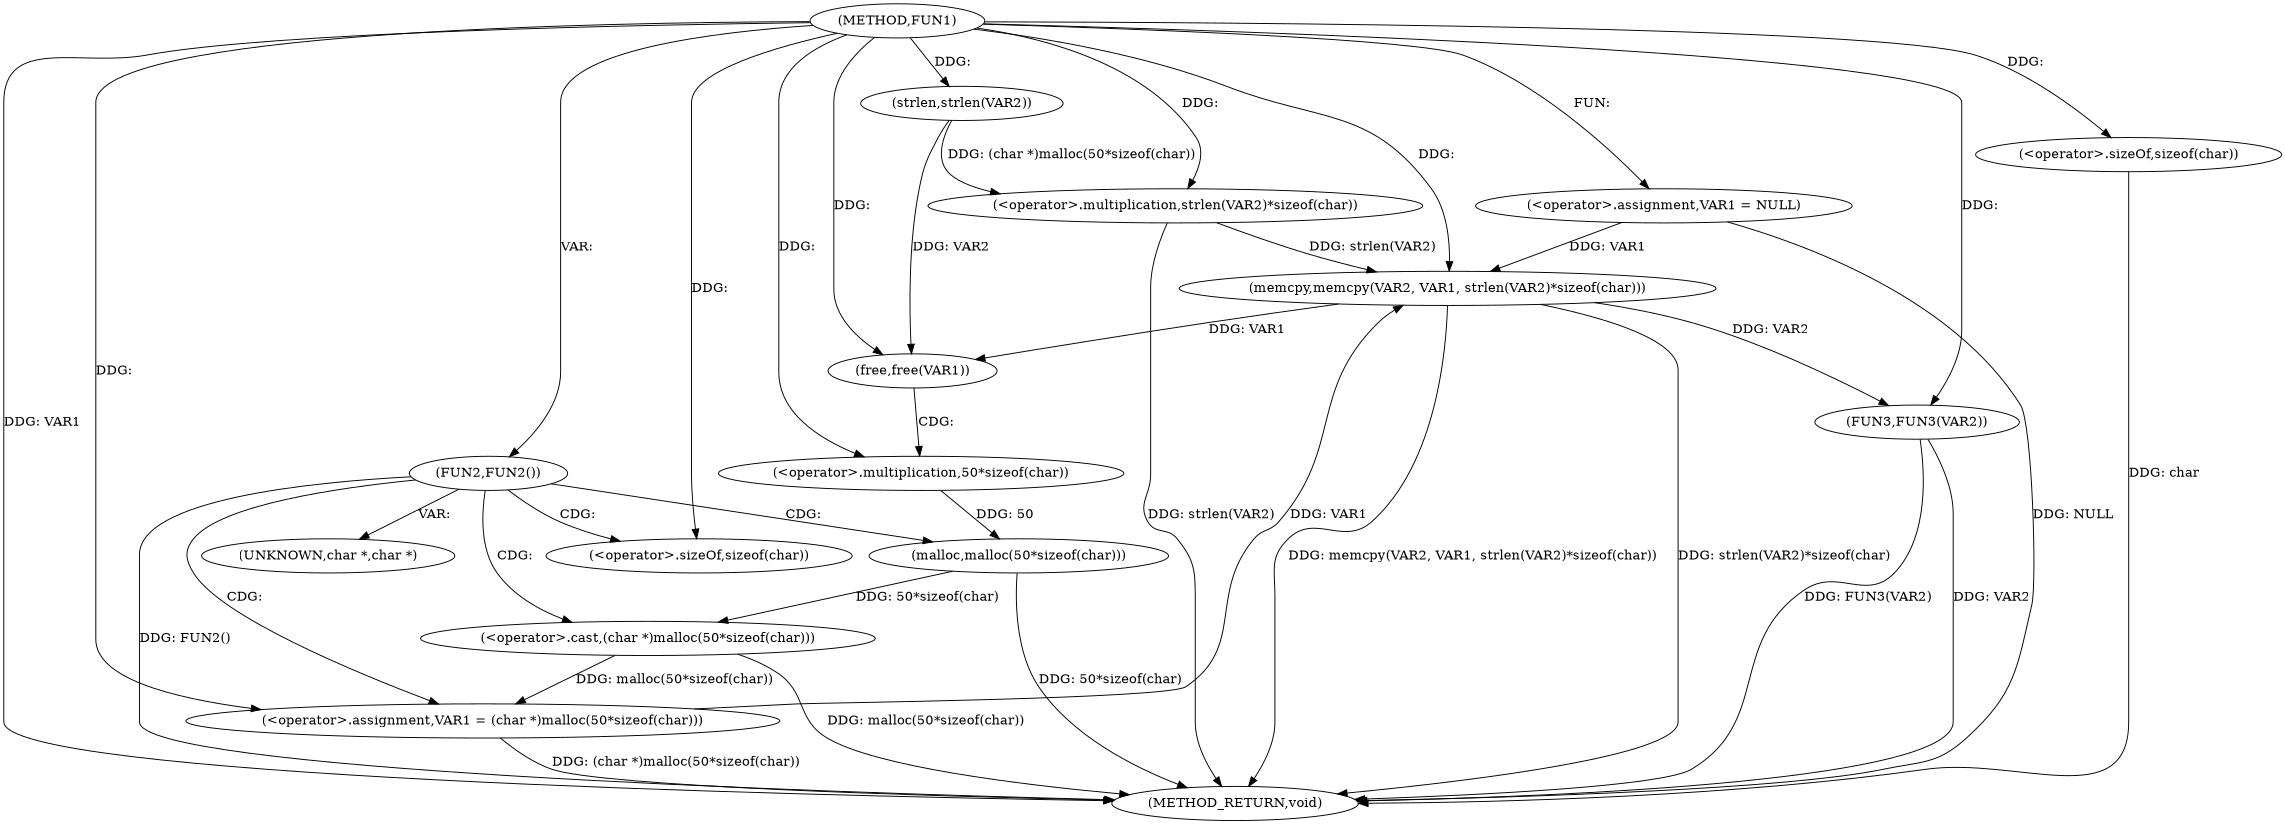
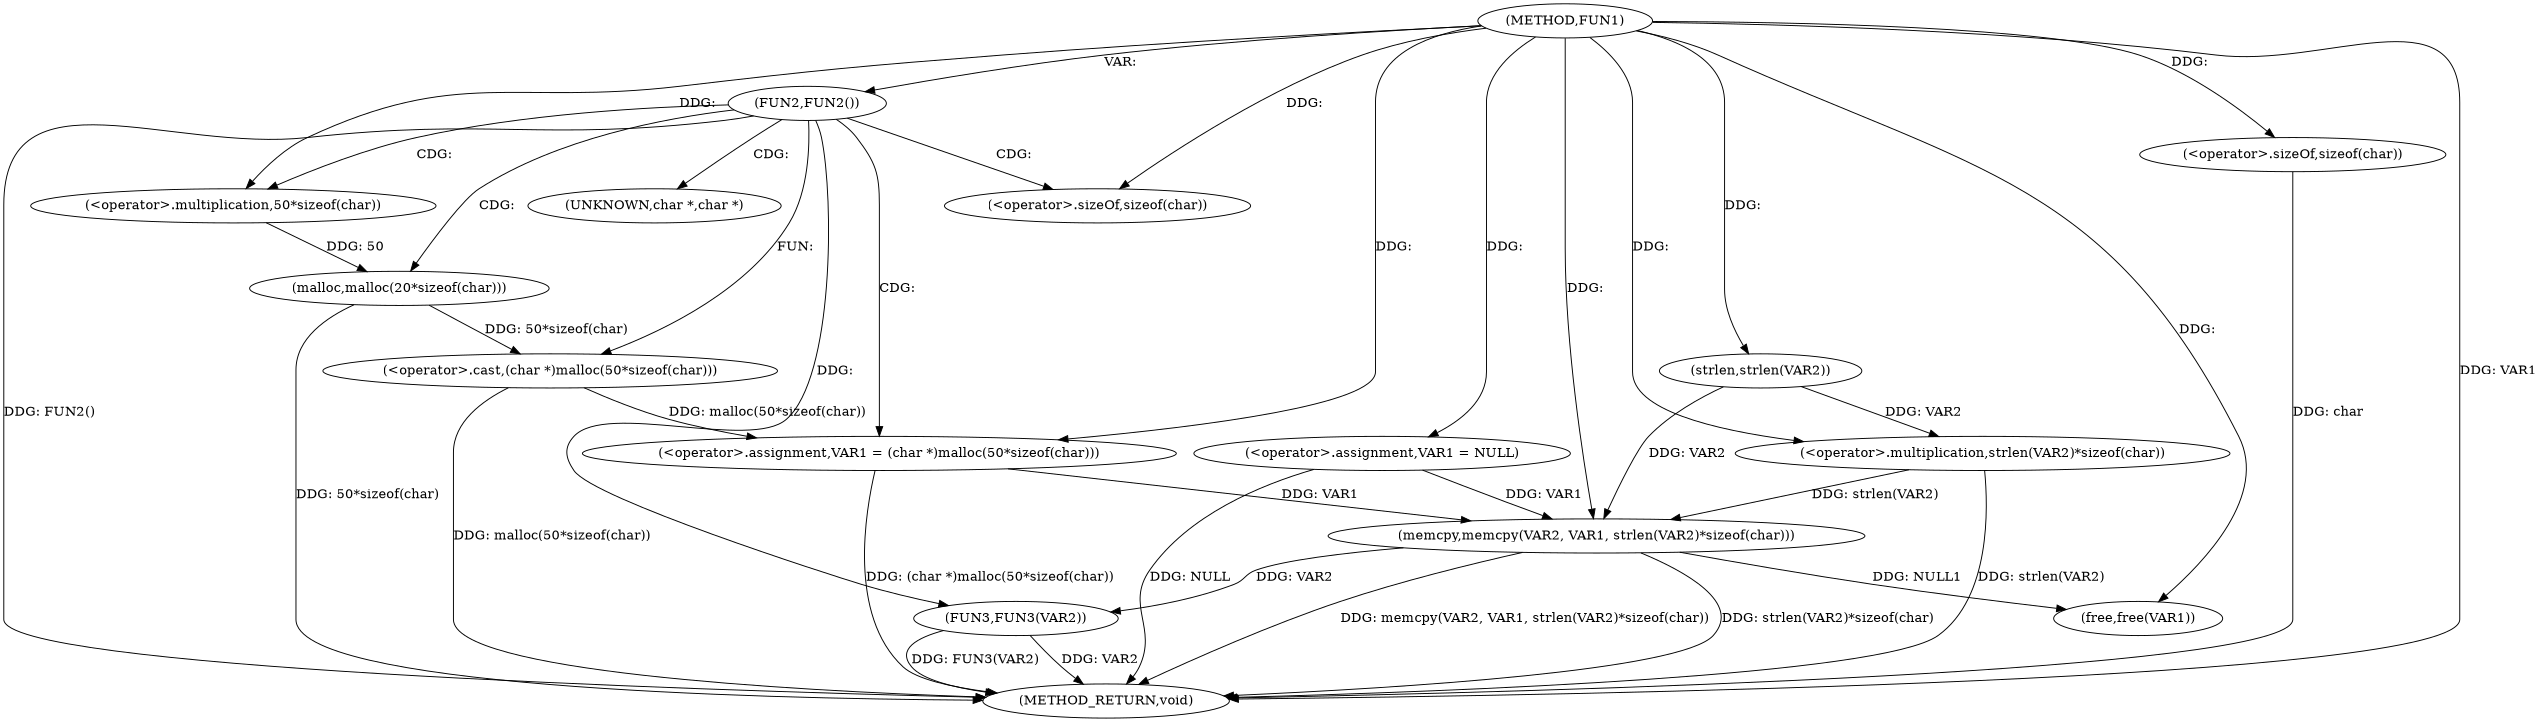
edge "(METHOD,FUN1)" -> "(FUN3,FUN3(VAR2))": now "(FUN2,FUN2())" -> "(FUN3,FUN3(VAR2))"
edge "(METHOD,FUN1)" -> "(<operator>.assignment,VAR1 = NULL)": label "FUN: " -> "DDG: "
edge "(strlen,strlen(VAR2))" -> "(<operator>.multiplication,strlen(VAR2)*sizeof(char))": label "DDG: (char *)malloc(50*sizeof(char))" -> "DDG: VAR2"
edge "(strlen,strlen(VAR2))" -> "(free,free(VAR1))": now "(strlen,strlen(VAR2))" -> "(memcpy,memcpy(VAR2, VAR1, strlen(VAR2)*sizeof(char)))"
edge "(memcpy,memcpy(VAR2, VAR1, strlen(VAR2)*sizeof(char)))" -> "(free,free(VAR1))": label "DDG: VAR1" -> "DDG: NULL1"
edge "(free,free(VAR1))" -> "(<operator>.multiplication,50*sizeof(char))": now "(FUN2,FUN2())" -> "(<operator>.multiplication,50*sizeof(char))"
edge "(FUN2,FUN2())" -> "(UNKNOWN,char *,char *)": label "VAR: " -> "CDG: "
edge "(FUN2,FUN2())" -> "(<operator>.cast,(char *)malloc(50*sizeof(char)))": label "CDG: " -> "FUN: "
node "(malloc,malloc(50*sizeof(char)))": label "(malloc,malloc(50*sizeof(char)))" -> "(malloc,malloc(20*sizeof(char)))"
